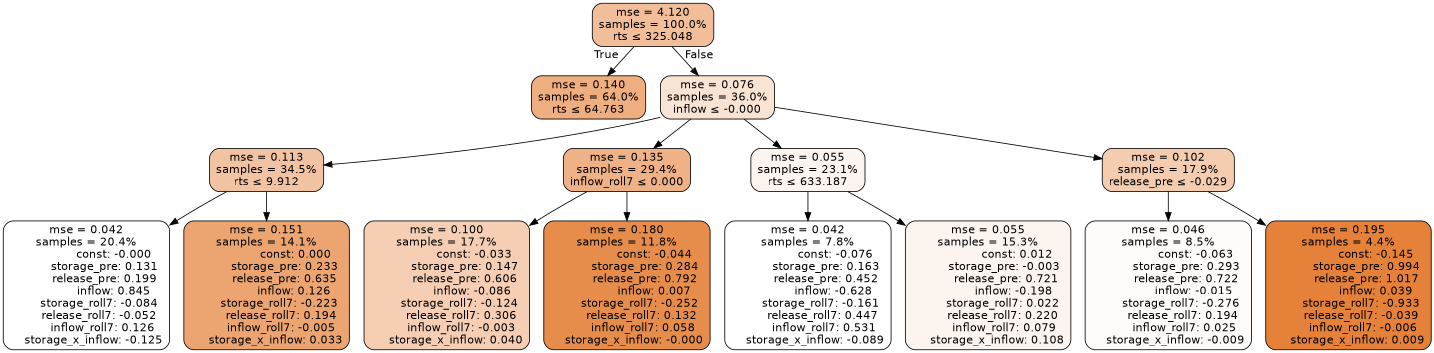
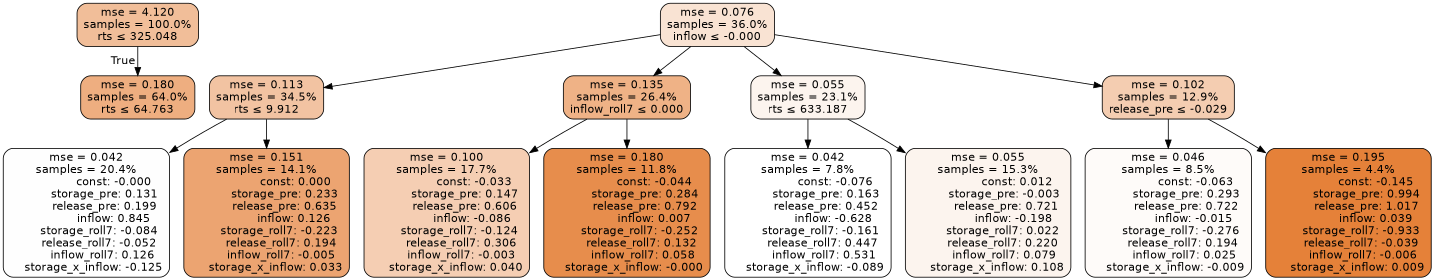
edge "mse = 4.120 samples = 100.0% rts ≤ 325.048" -> "mse = 0.076 samples = 36.0% inflow ≤ -0.000": removed
node "mse = 0.140 samples = 64.0% rts ≤ 64.763": label "mse = 0.140 samples = 64.0% rts ≤ 64.763" -> "mse = 0.180 samples = 64.0% rts ≤ 64.763"
node "mse = 0.135 samples = 29.4% inflow_roll7 ≤ 0.000": label "mse = 0.135 samples = 29.4% inflow_roll7 ≤ 0.000" -> "mse = 0.135 samples = 26.4% inflow_roll7 ≤ 0.000"
node "mse = 0.102 samples = 17.9% release_pre ≤ -0.029": label "mse = 0.102 samples = 17.9% release_pre ≤ -0.029" -> "mse = 0.102 samples = 12.9% release_pre ≤ -0.029"
